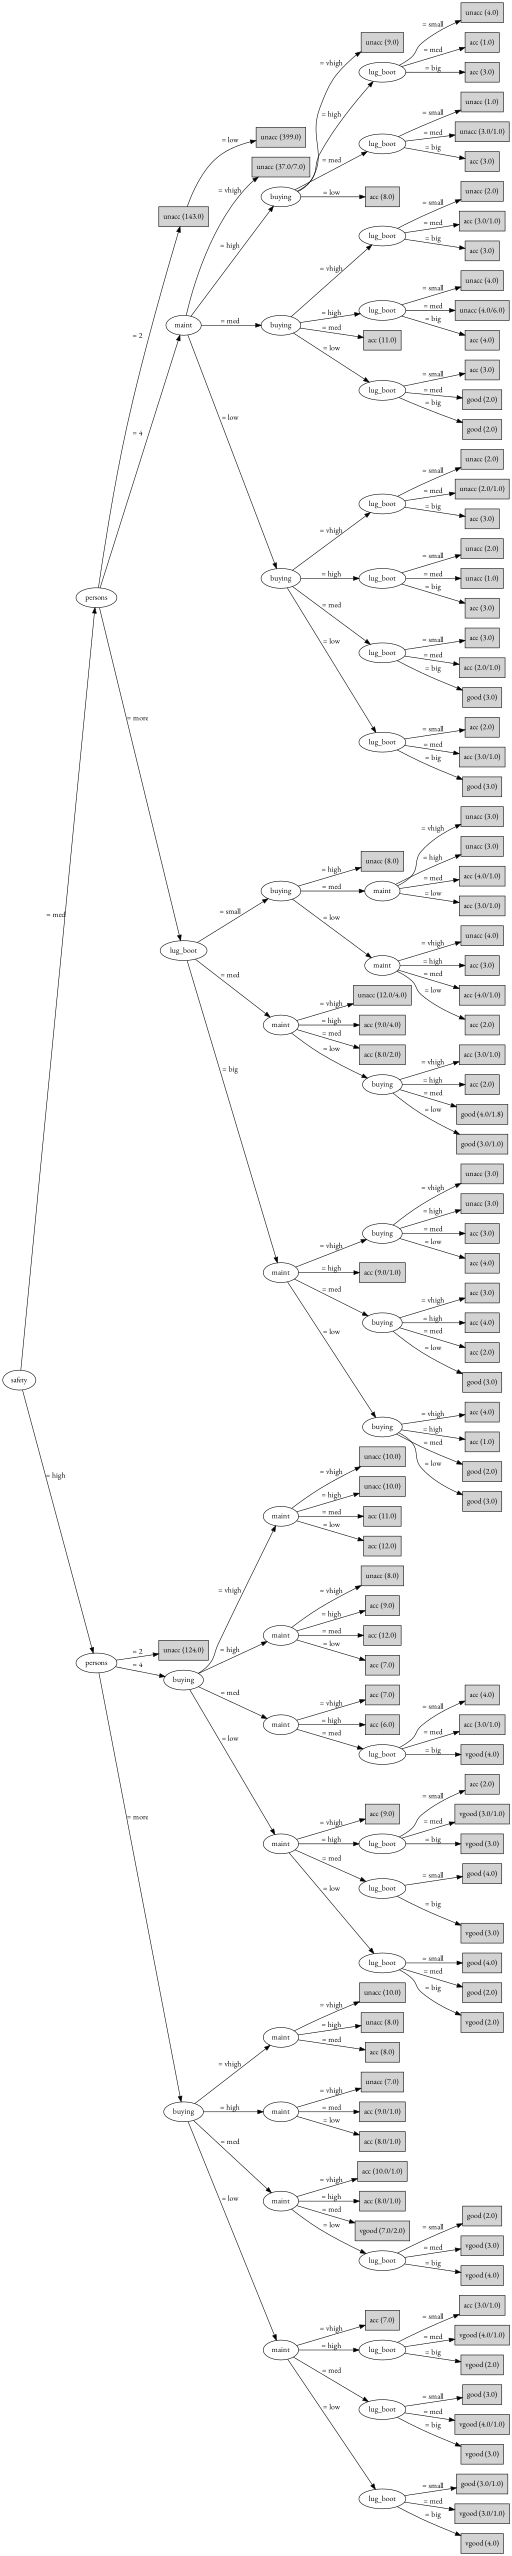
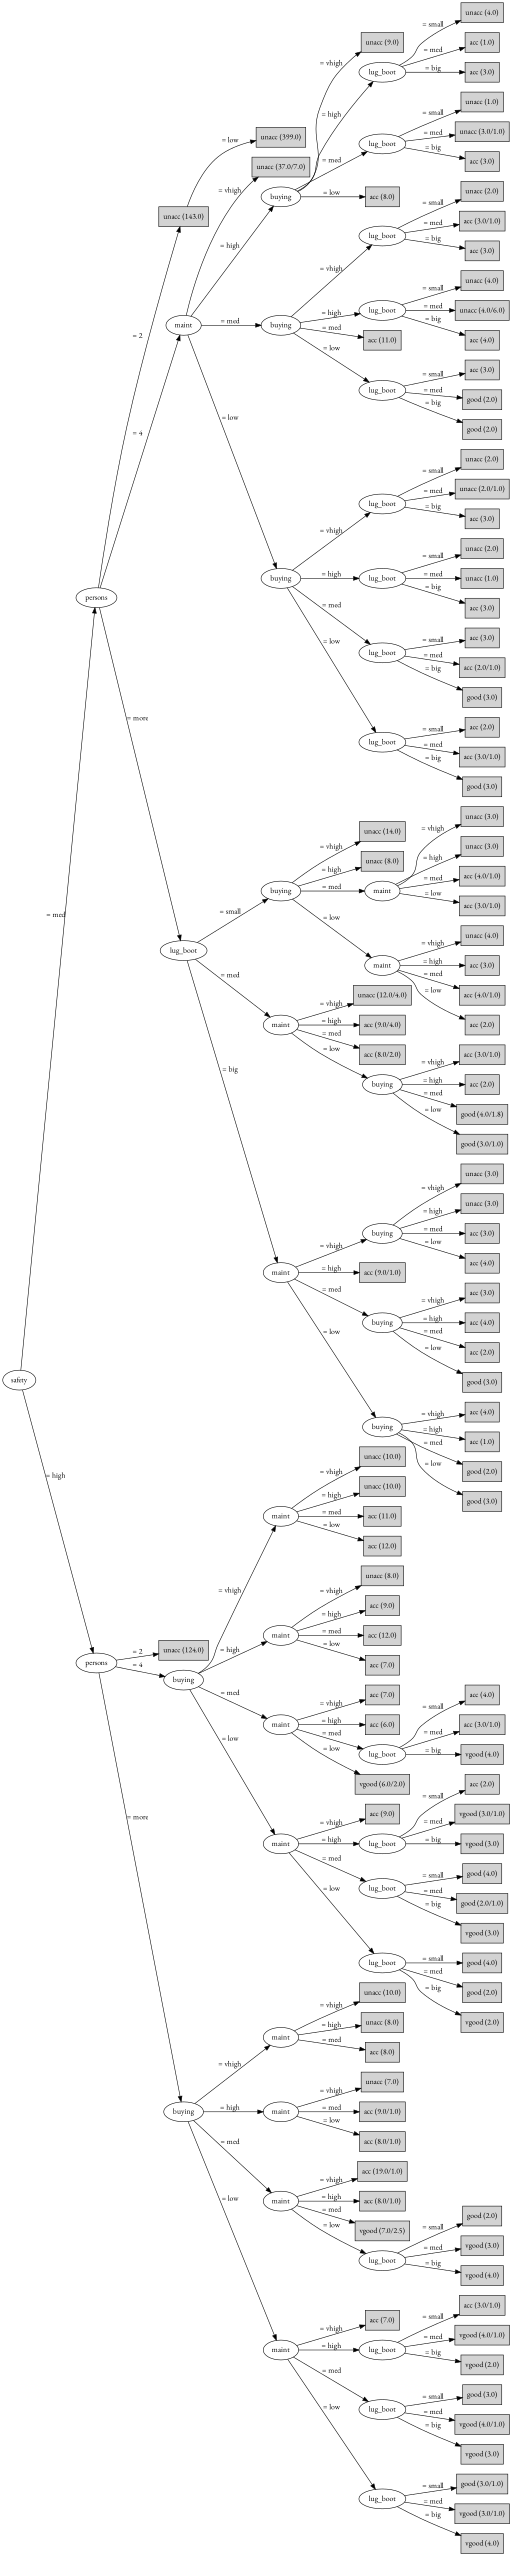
node "unacc (14.0)": added
node "vgood (6.0/2.0)": added
node "good (2.0/1.0)": added
node "acc (10.0/1.0)": label "acc (10.0/1.0)" -> "acc (19.0/1.0)"
node "vgood (7.0/2.0)": label "vgood (7.0/2.0)" -> "vgood (7.0/2.5)"
